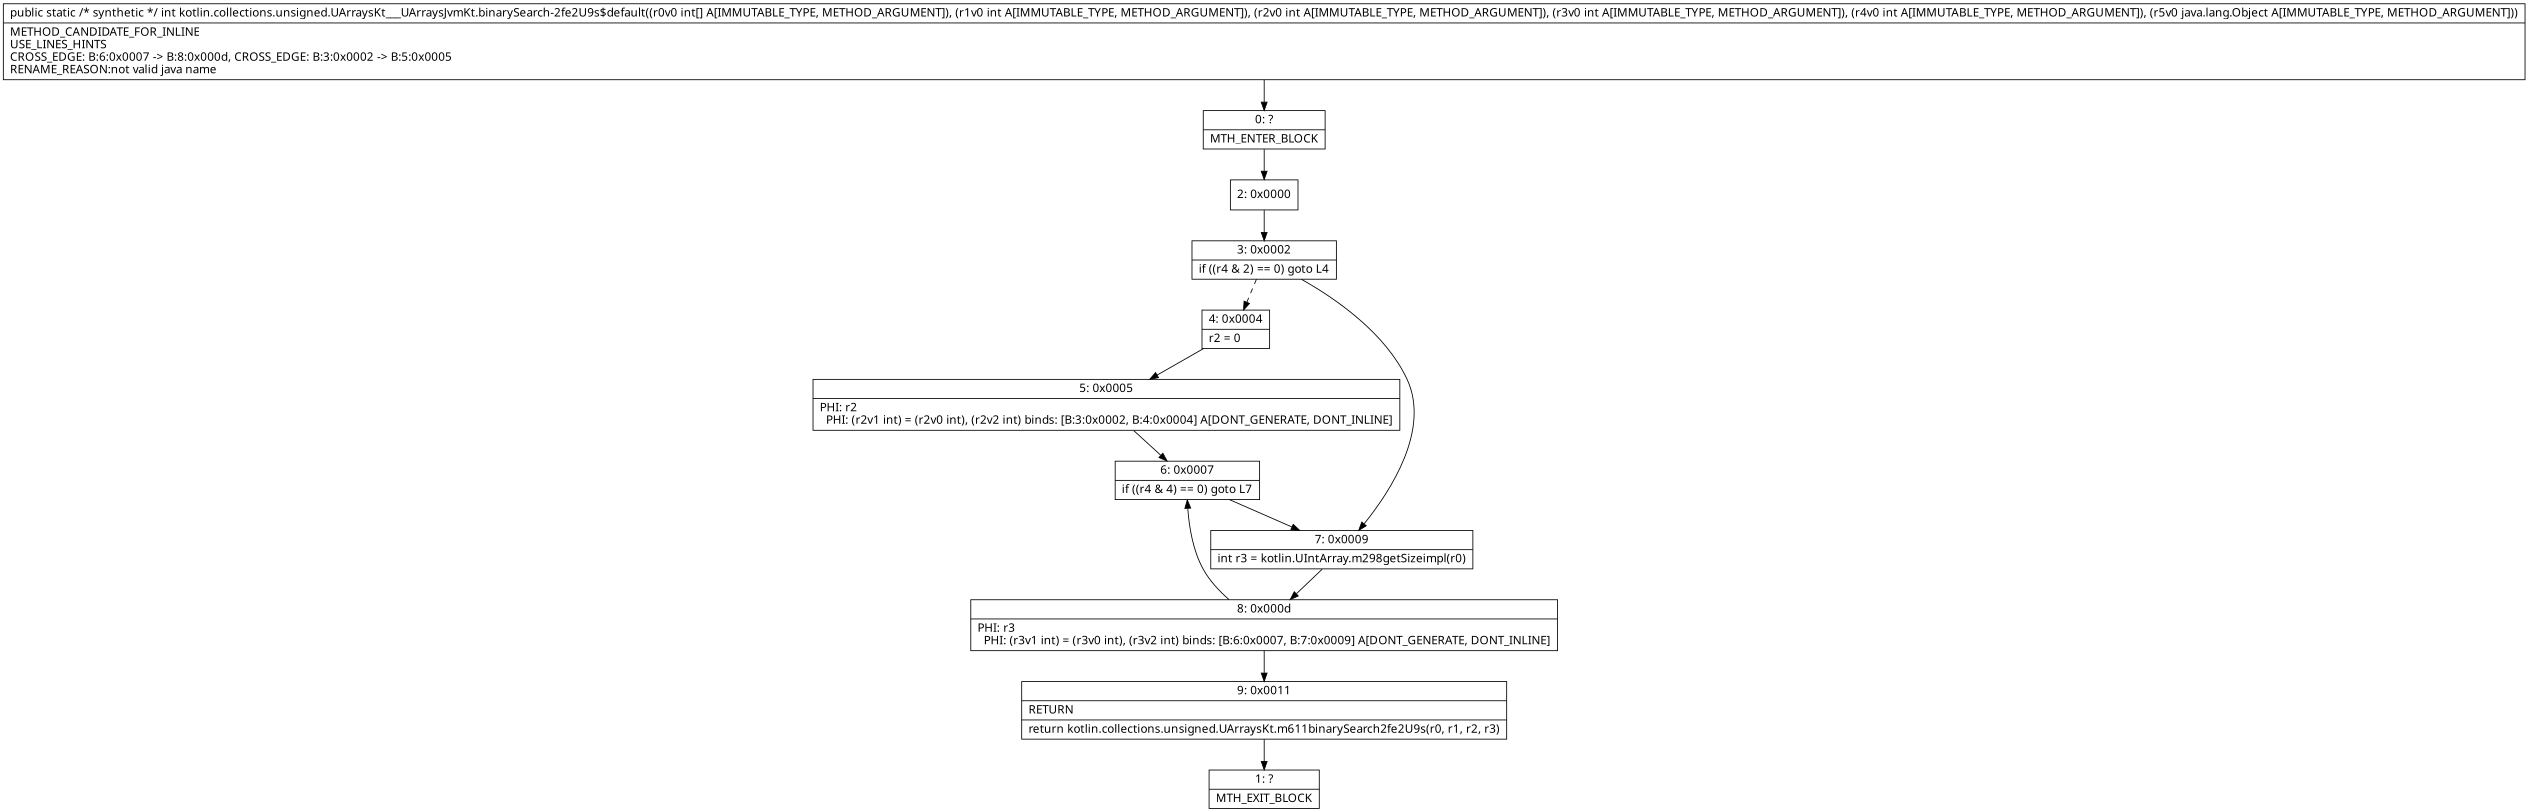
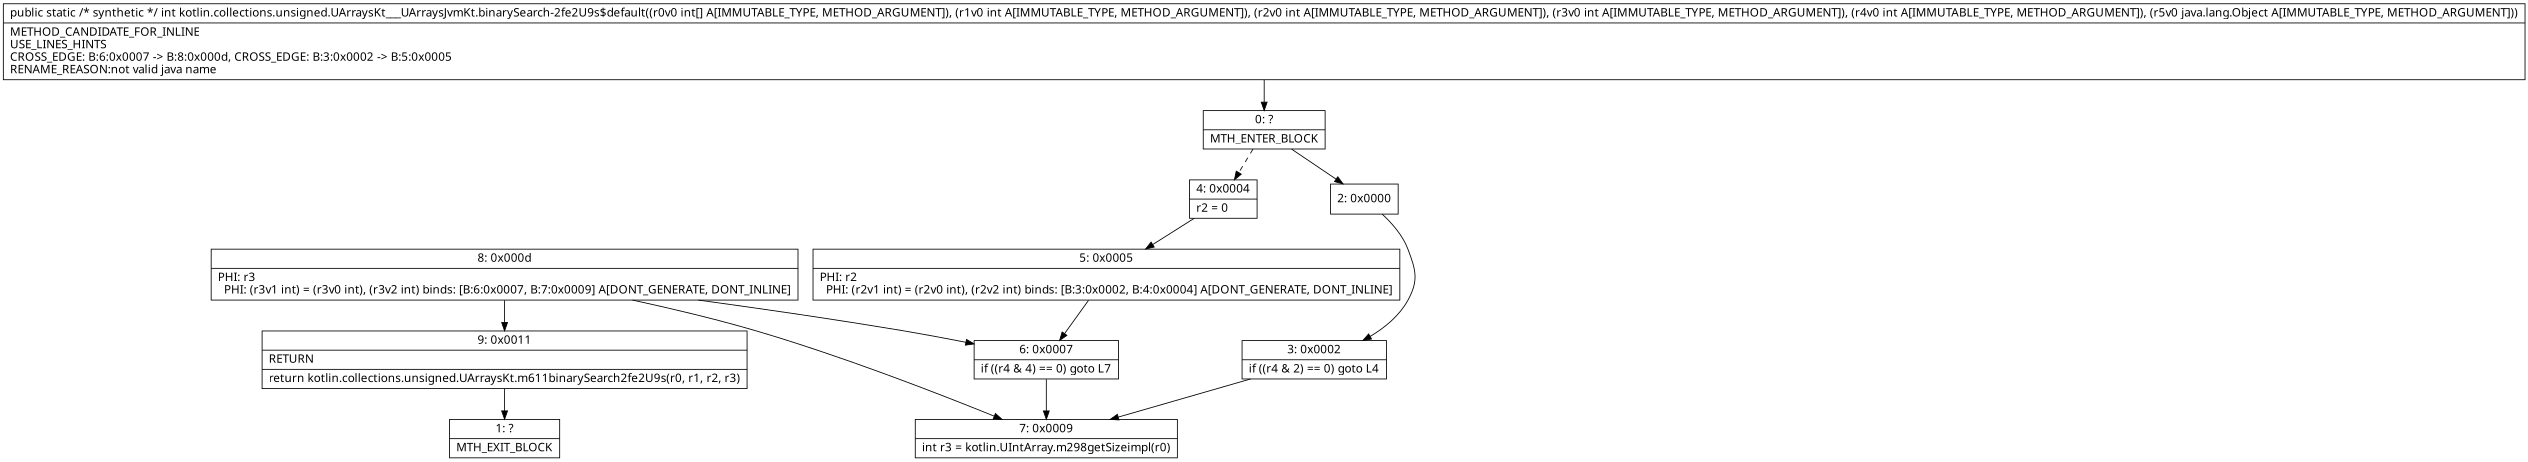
edge "3: 0x0002" -> "4: 0x0004": now "0: ?" -> "4: 0x0004"
edge "7: 0x0009" -> "8: 0x000d": reversed
